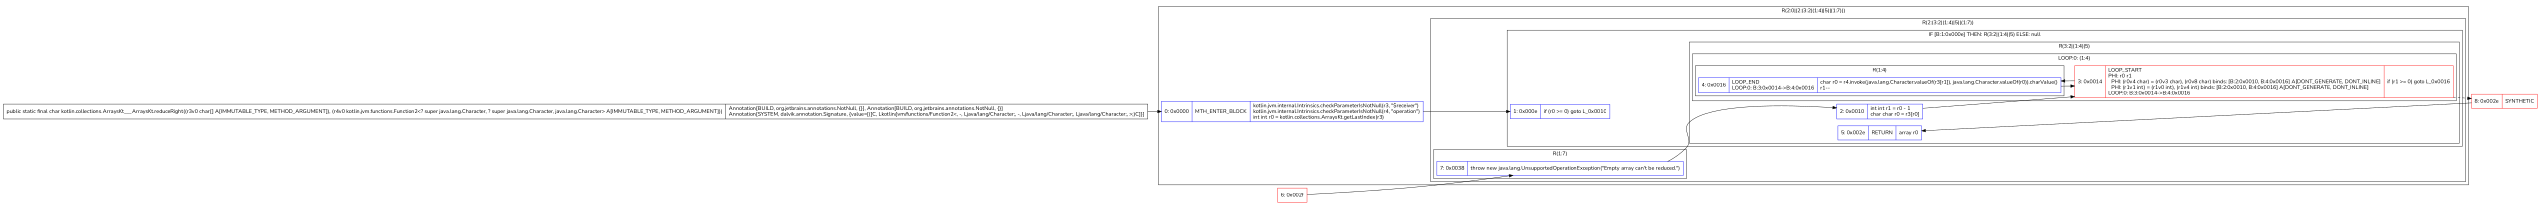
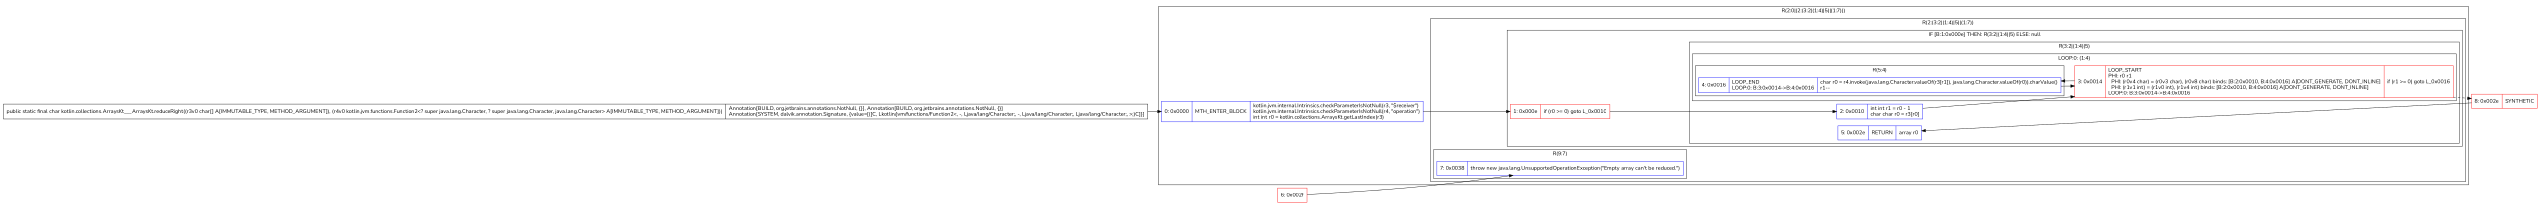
cluster "R(1:4)": label "R(1:4)" -> "R(5:4)"
edge "7: 0x0038" -> "2: 0x0010": now "1: 0x000e" -> "2: 0x0010"
node "1: 0x000e": color blue -> red
cluster "R(1:7)": label "R(1:7)" -> "R(9:7)"
